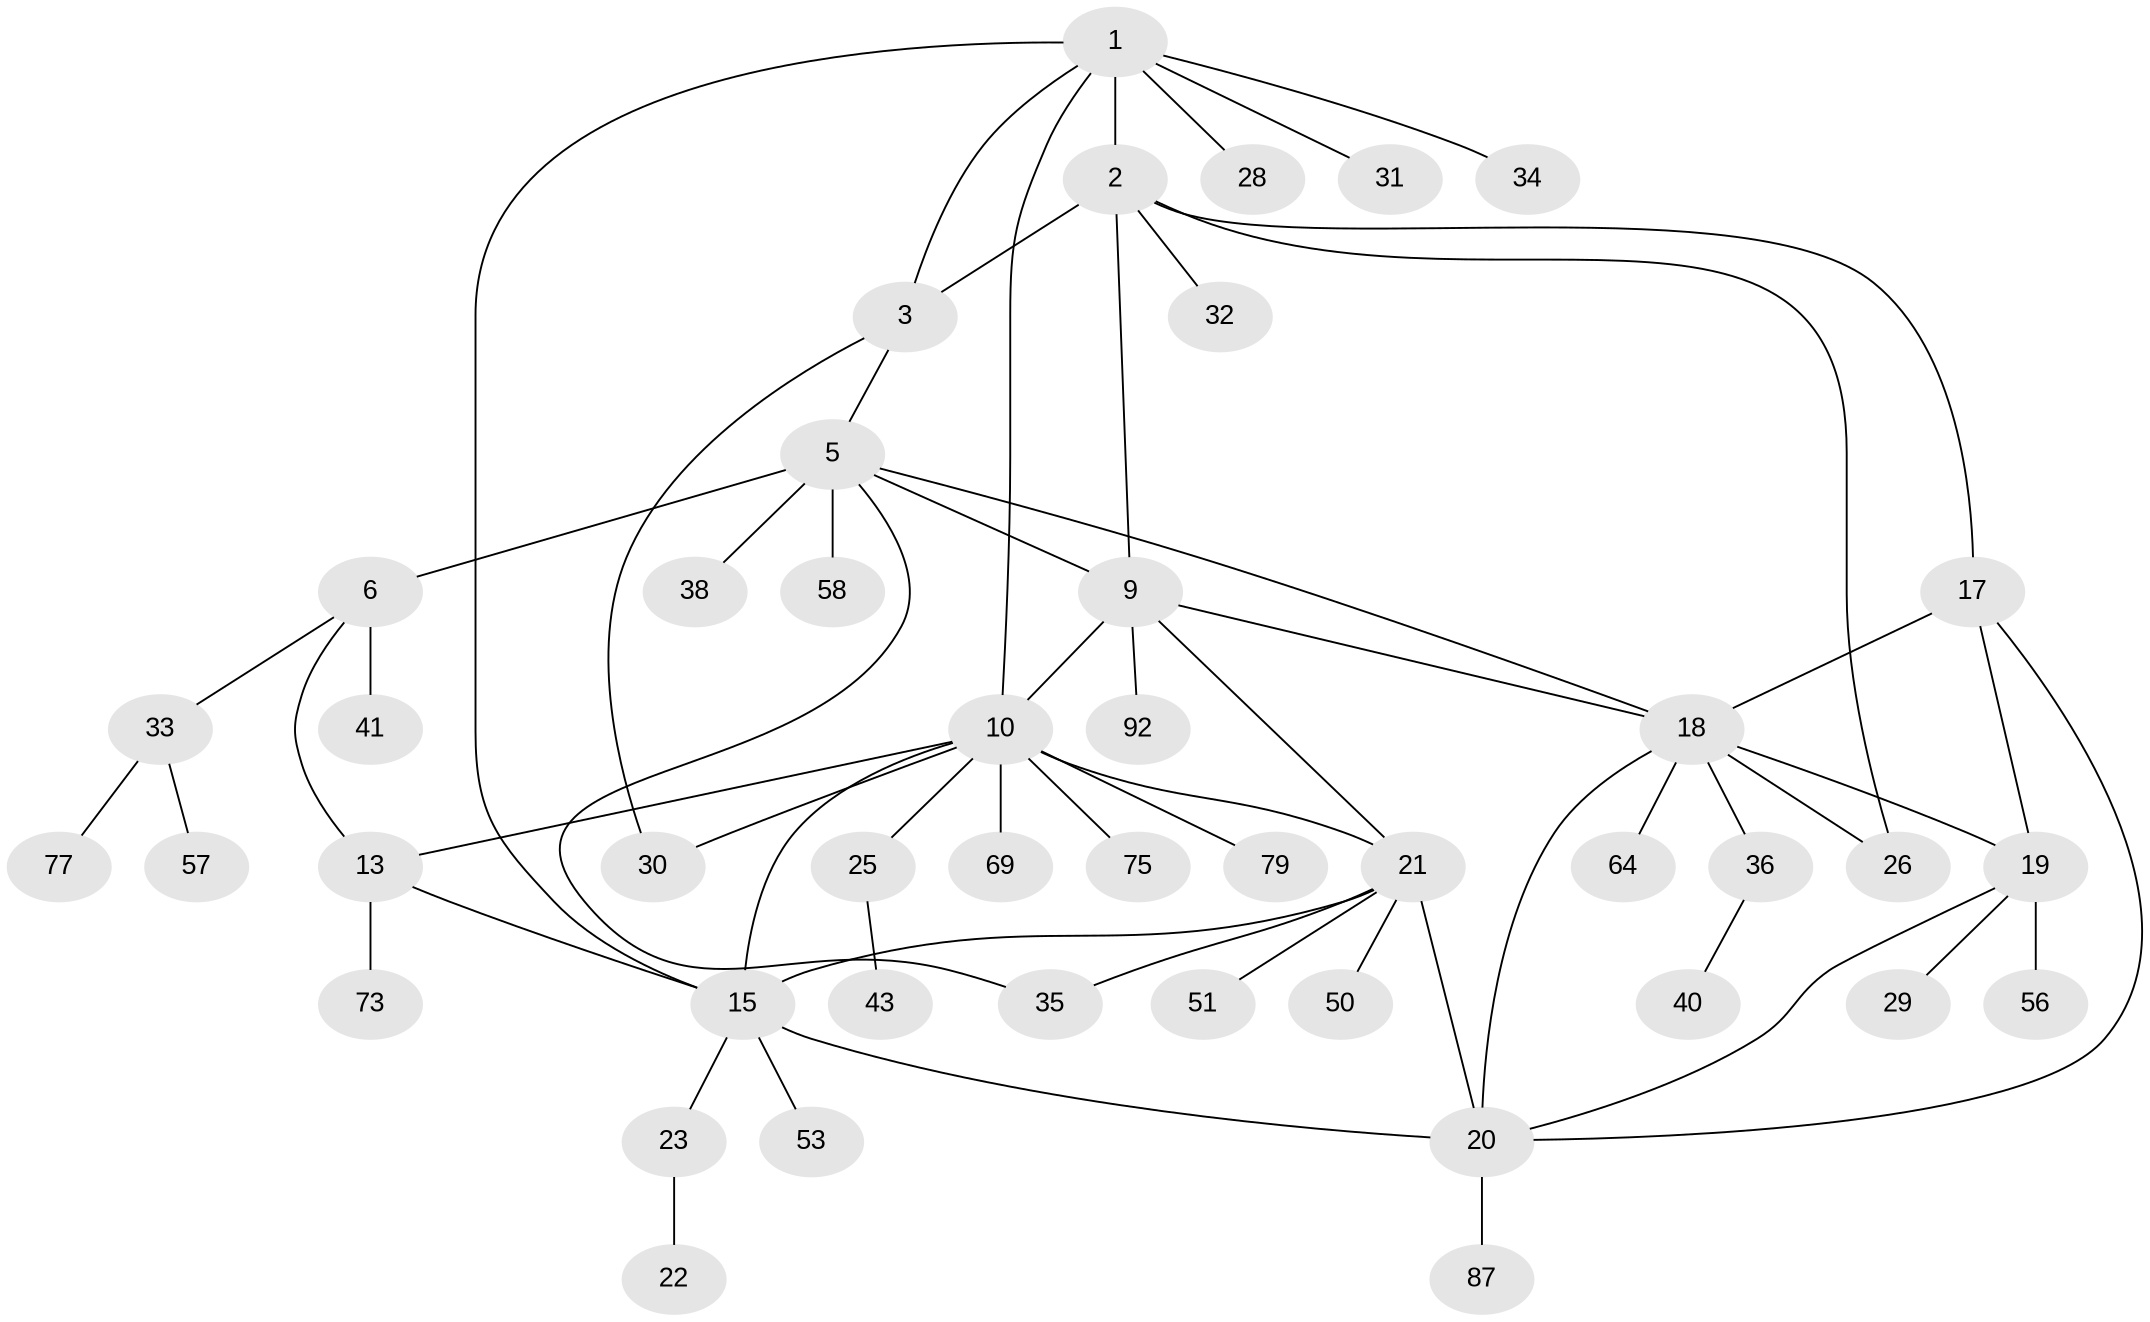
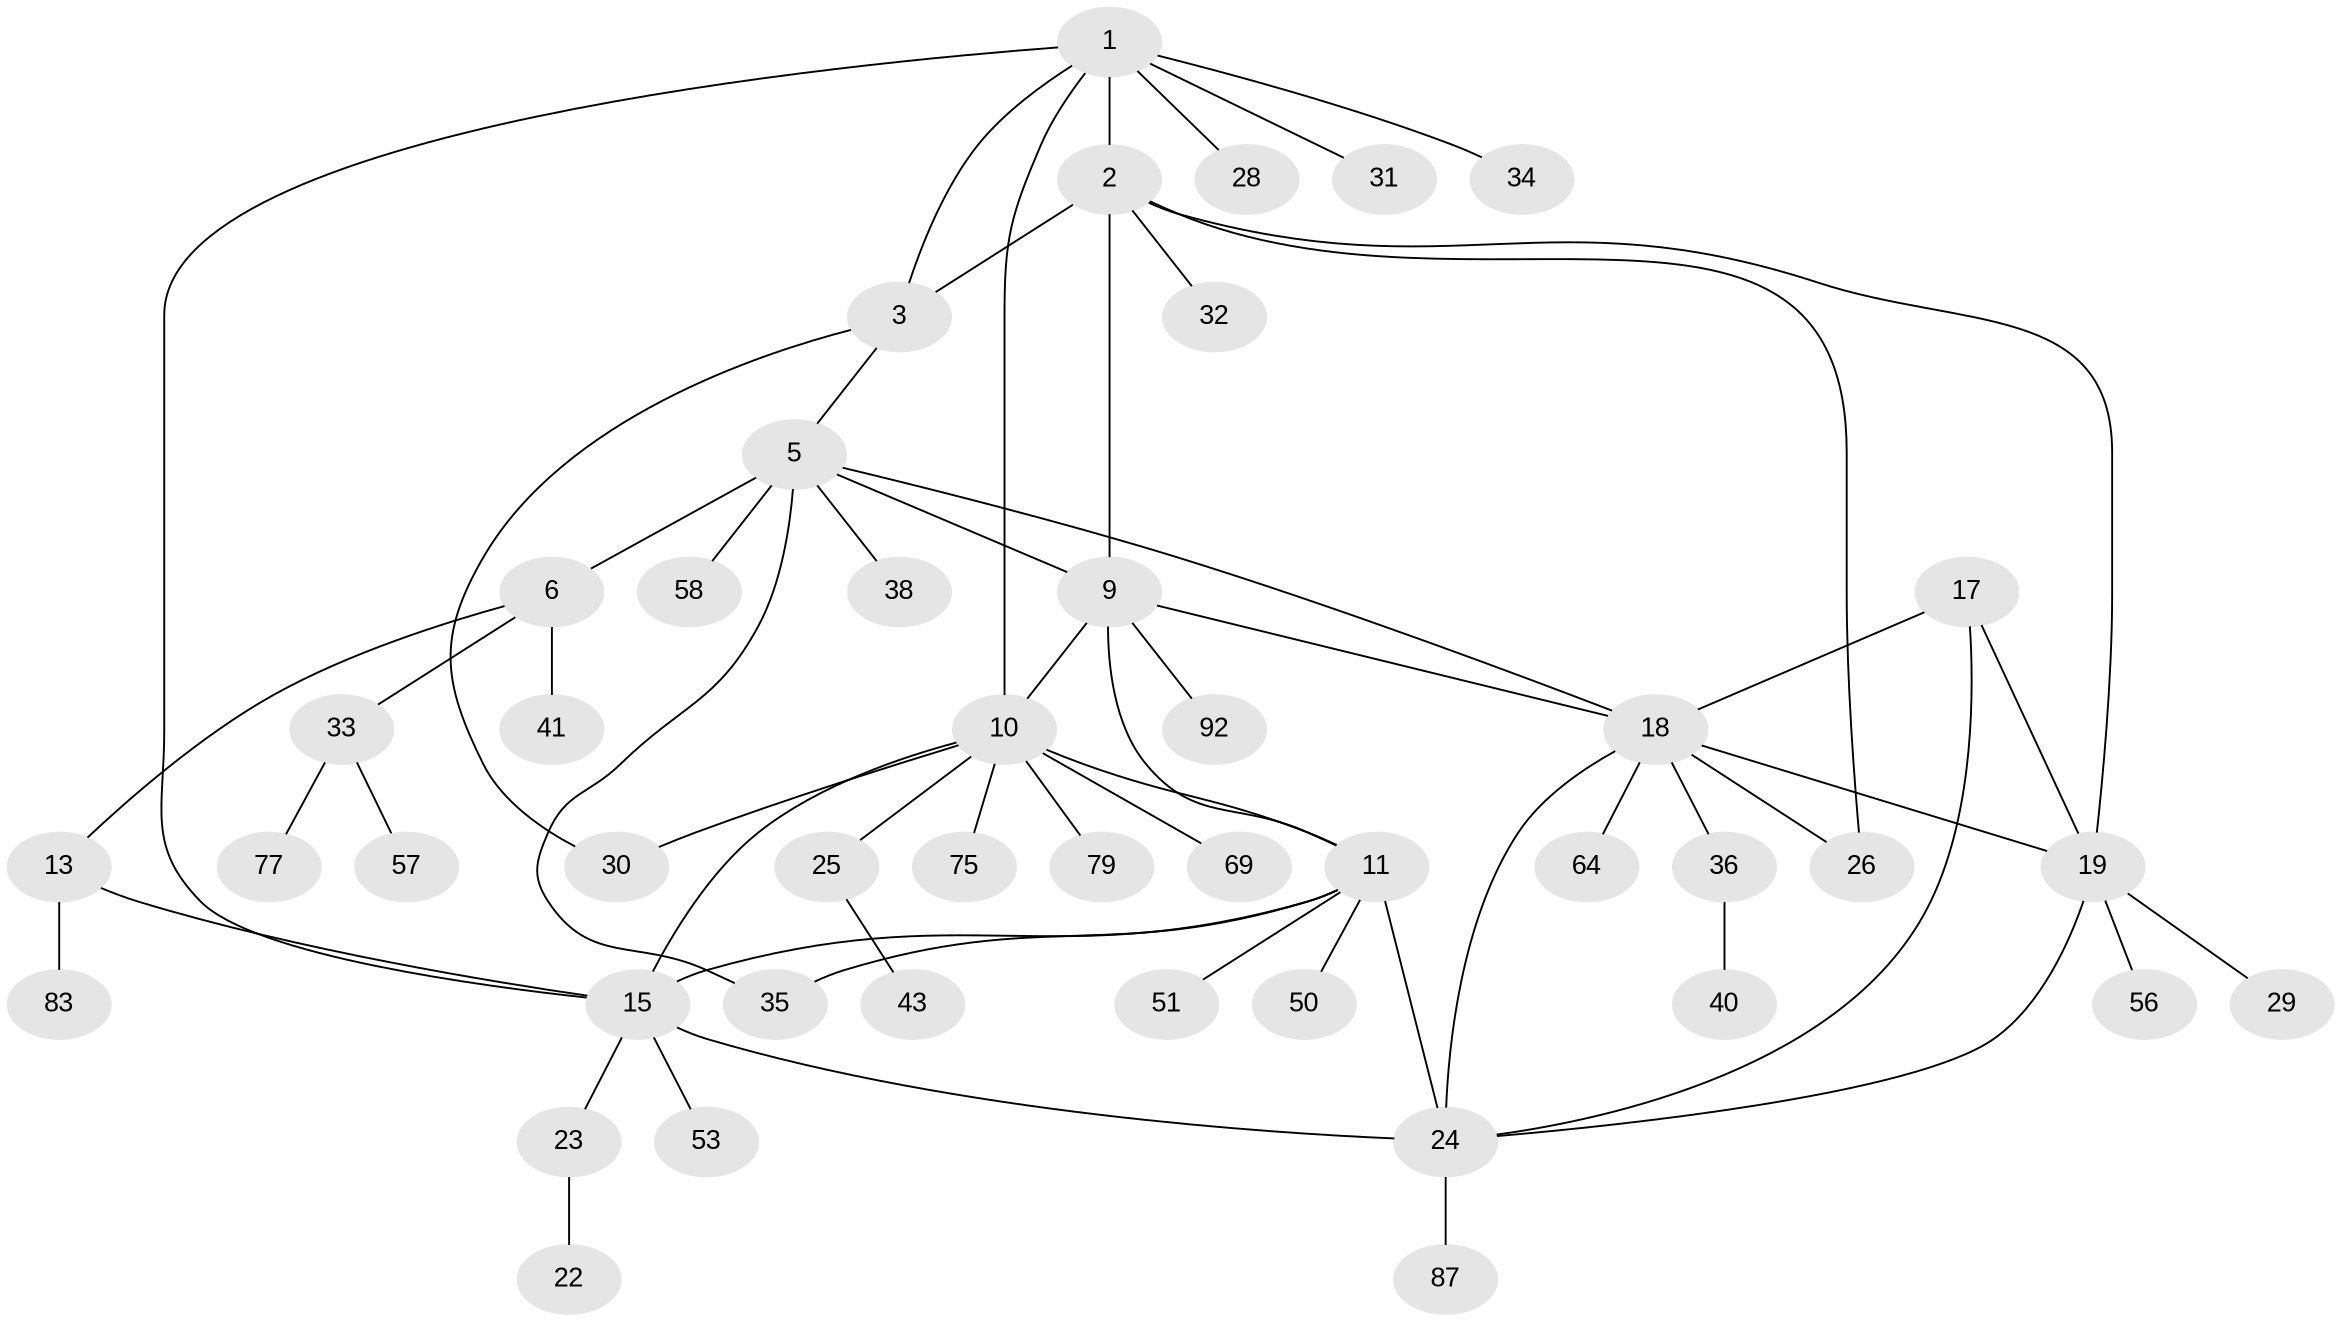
edge "2" -- "17": now "2" -- "19"
edge "10" -- "13": removed
node "21": label "21" -> "11"
node "73": label "73" -> "83"
node "20": label "20" -> "24"
